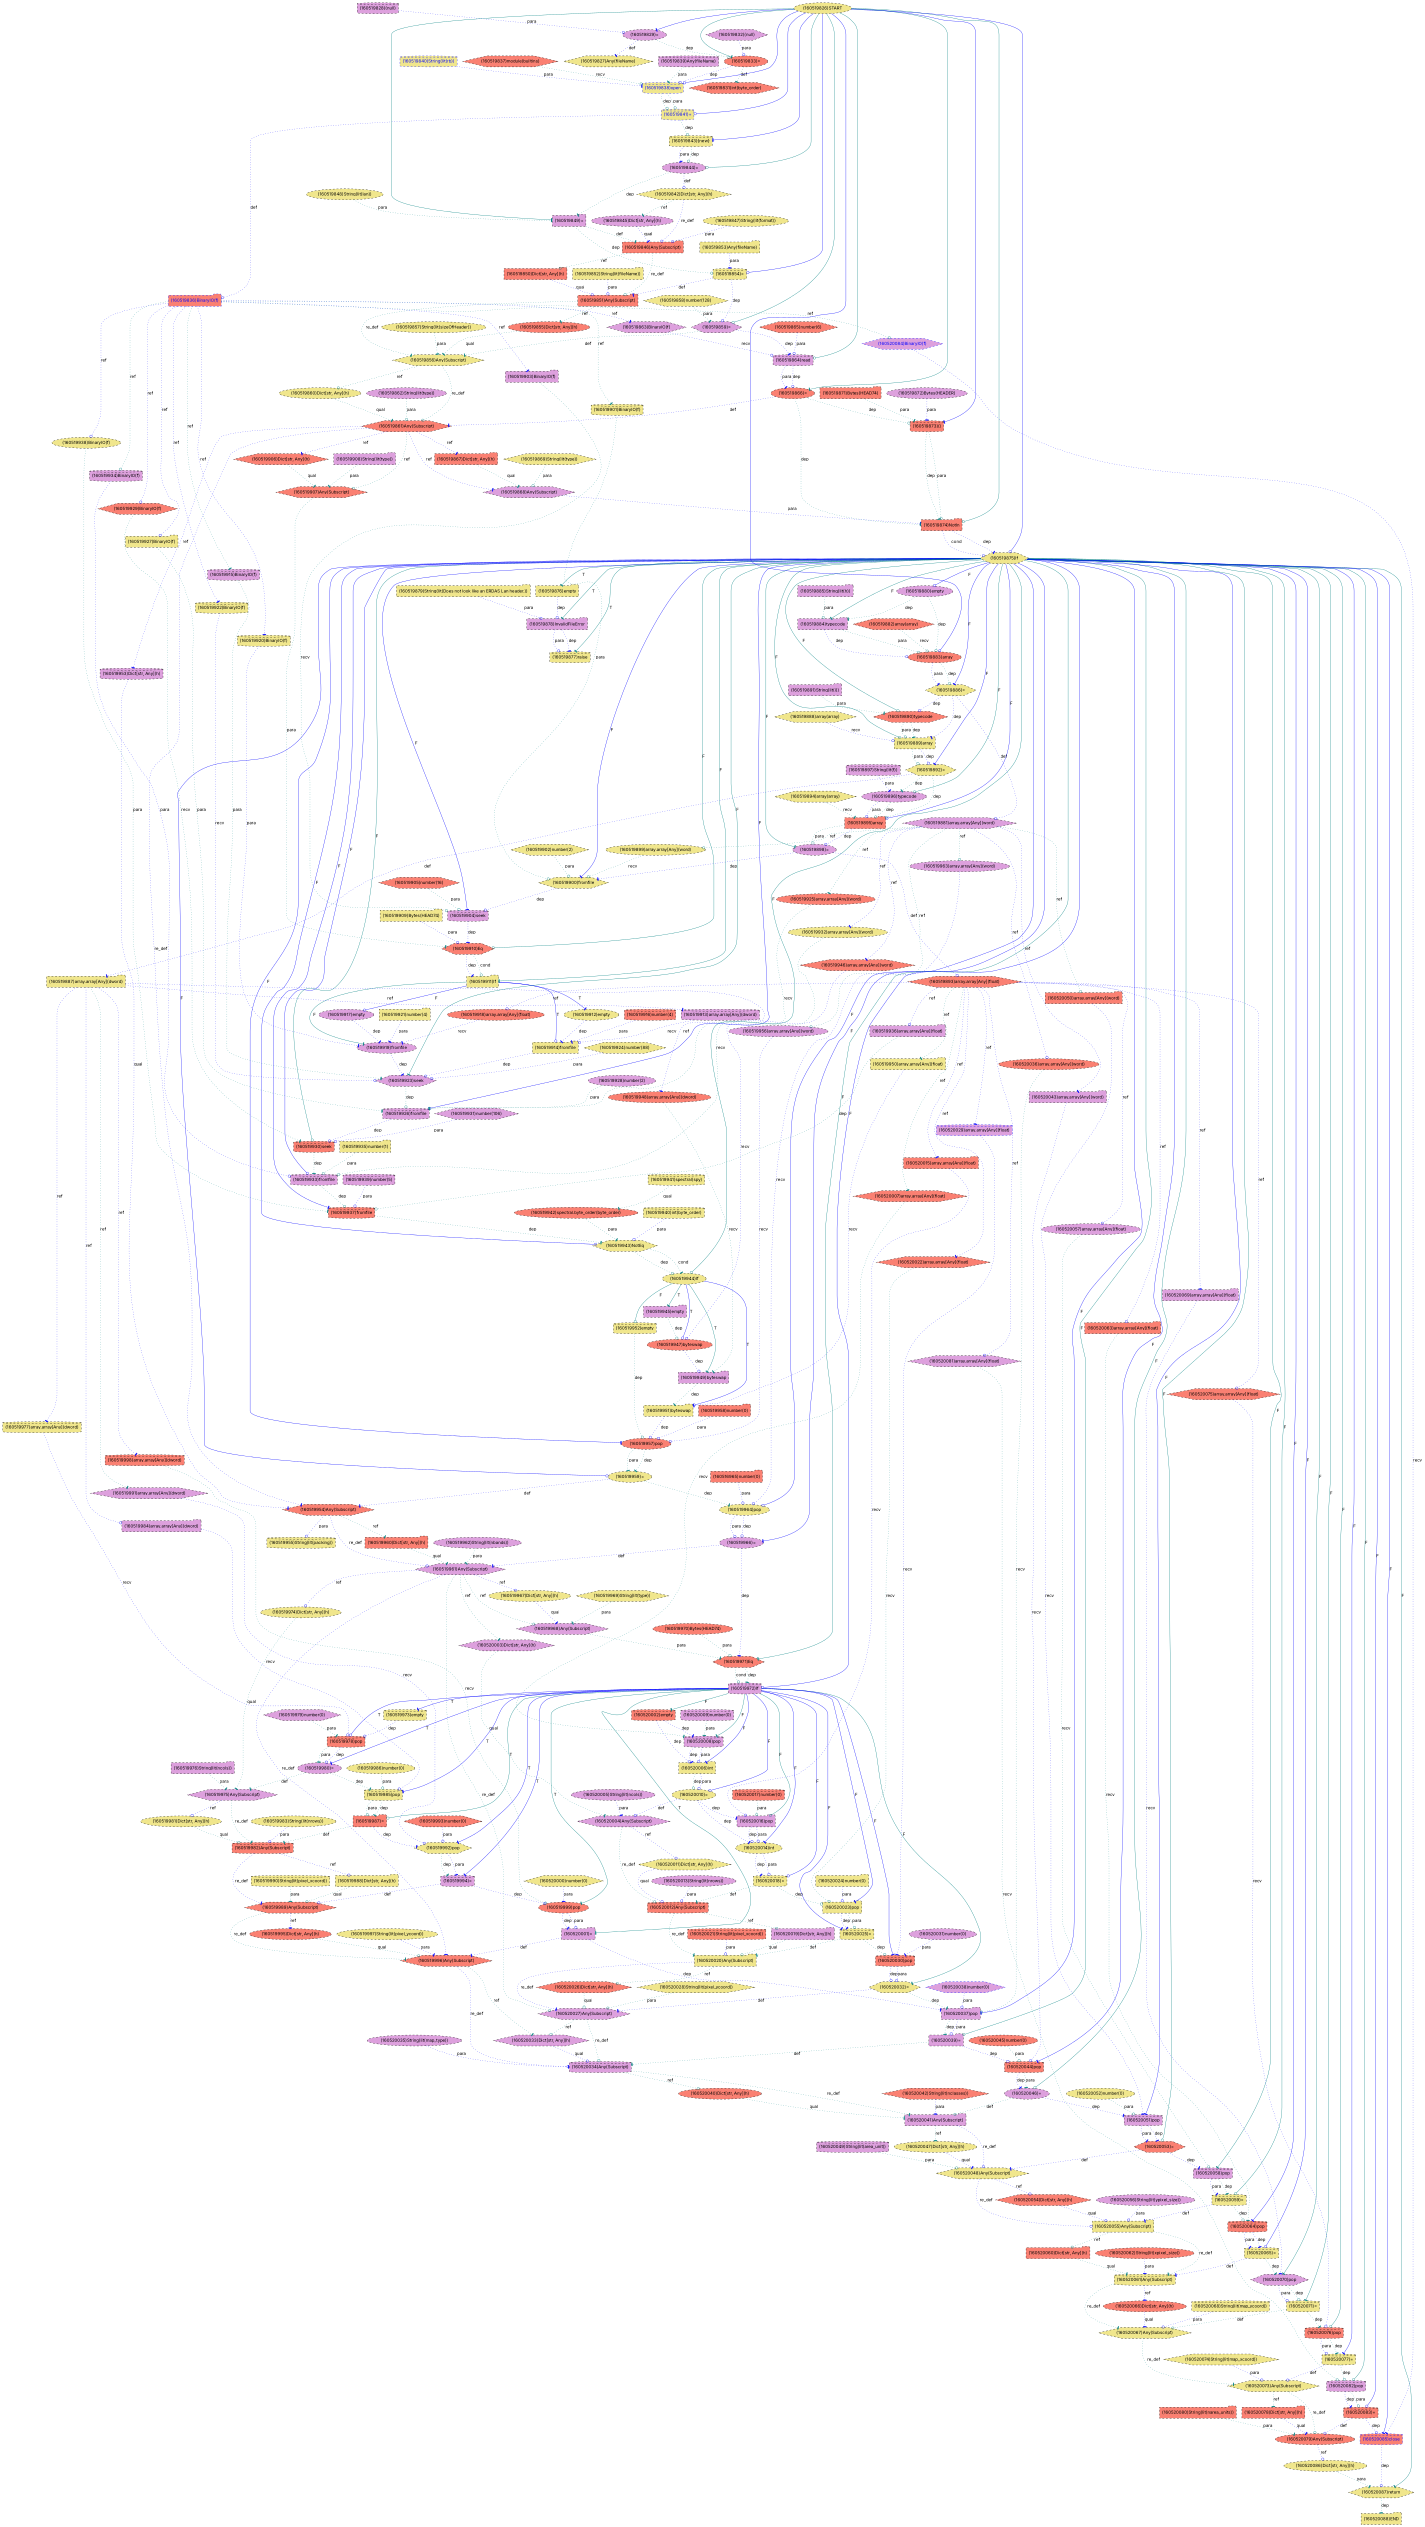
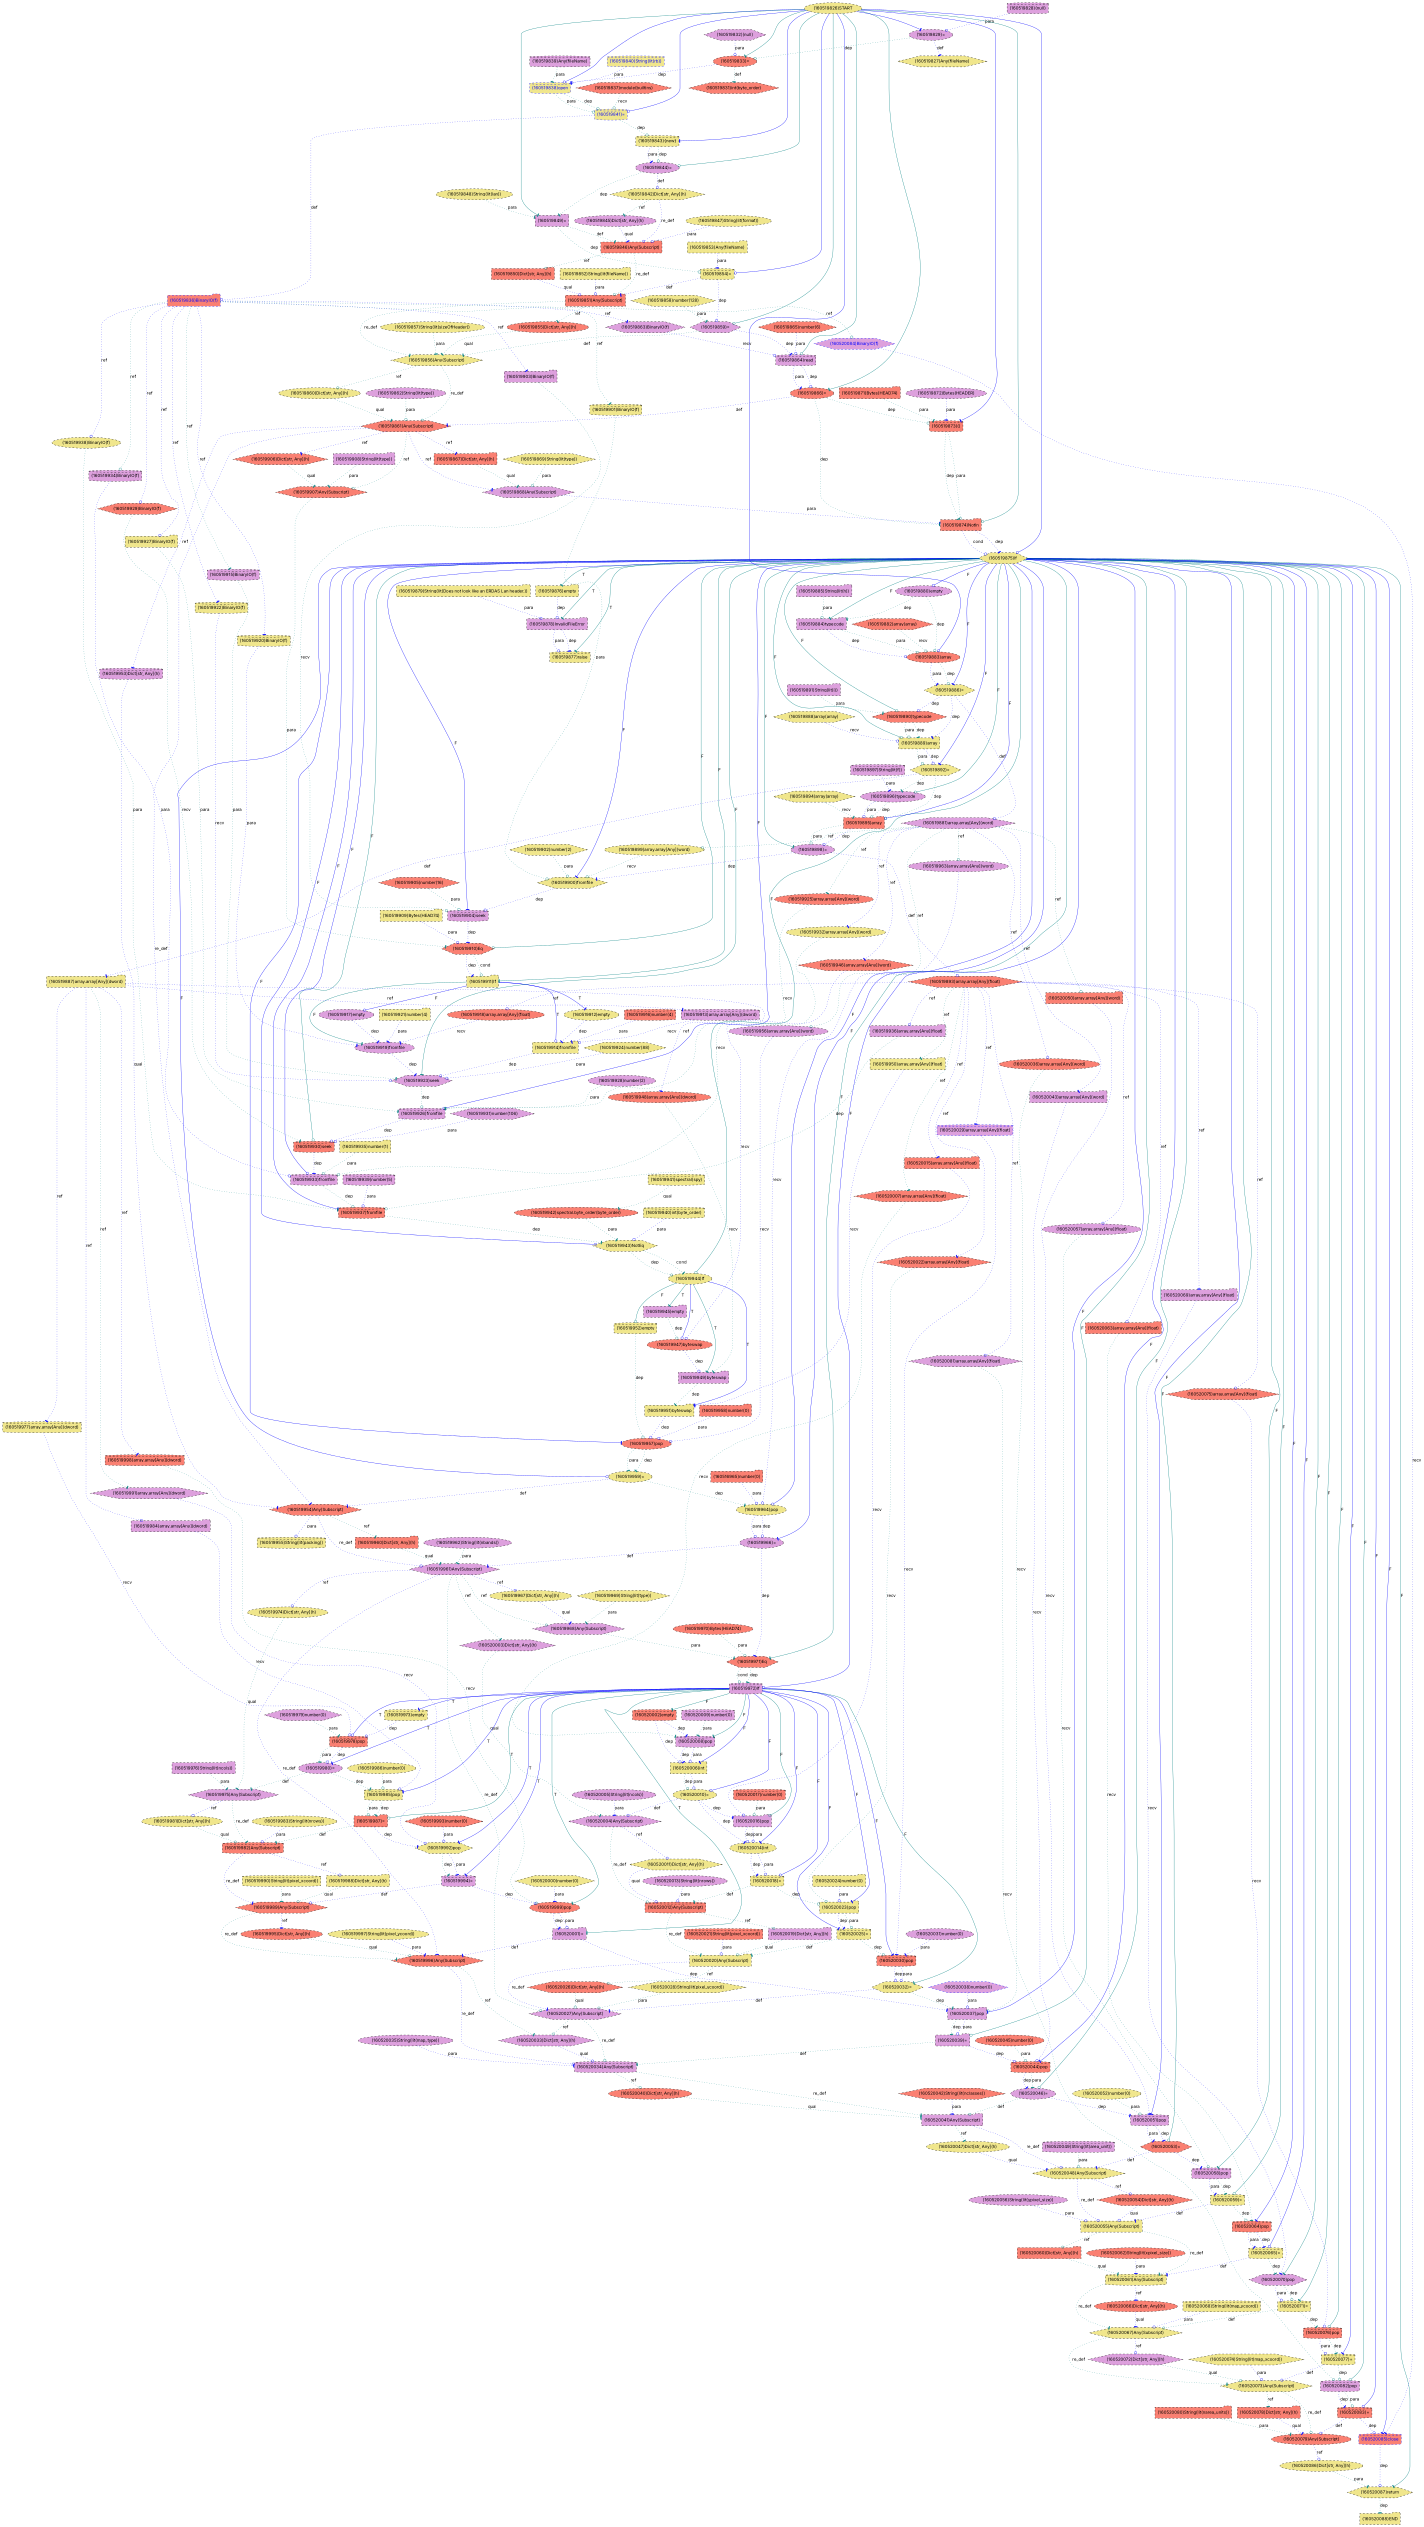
edge "(160519837)module(builtins)" -> "(160519838)open": now "(160519837)module(builtins)" -> "(160519841)="
edge "(160519930)seek" -> "(160519933)fromfile": color teal -> blue
node "(160520072)Dict[str, Any](h)": added
